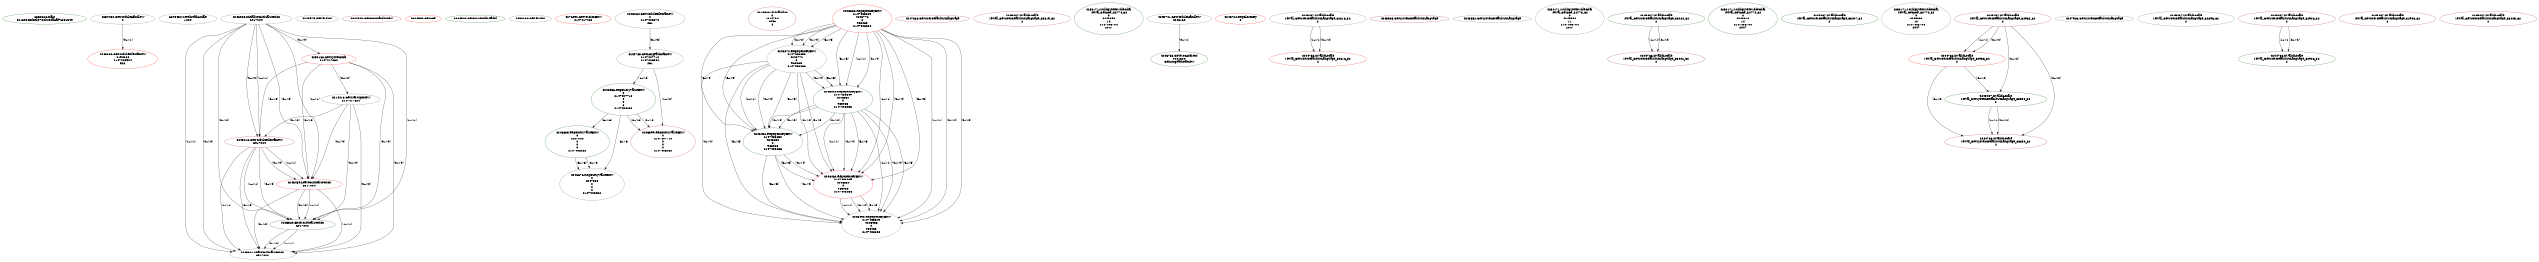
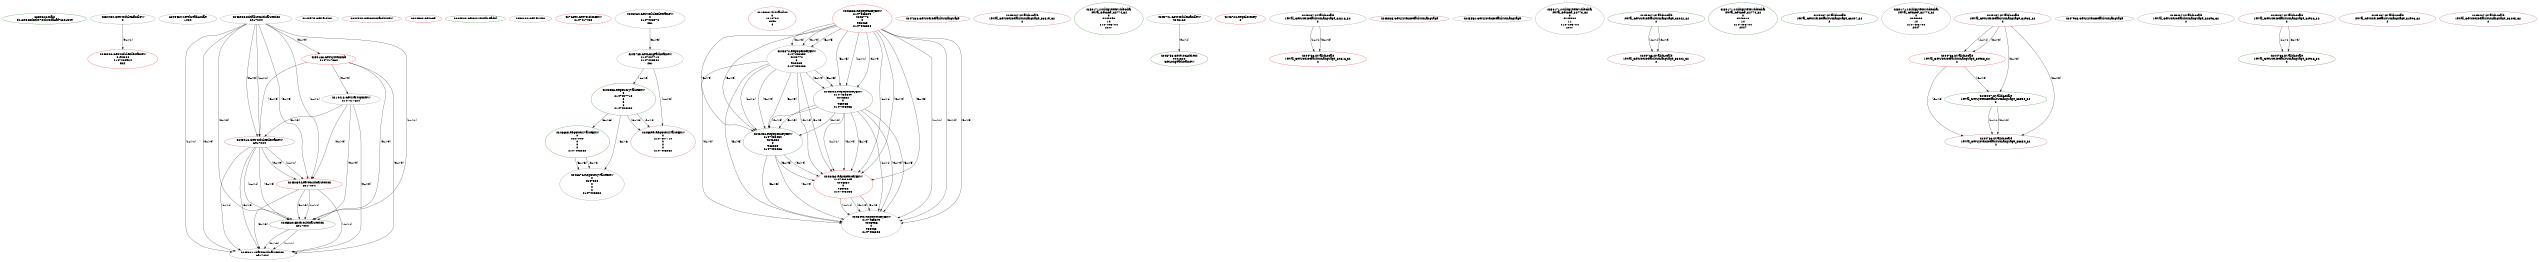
edge "4250188.GetSystemInfo 6147417660" -> "4245469.LeaveCriticalSection 6917004": removed, label "(0-->0)"
